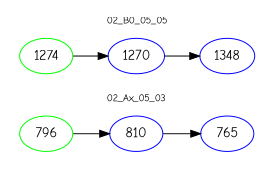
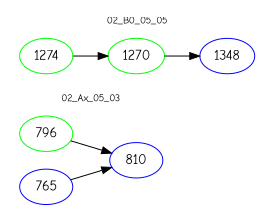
node "1270": color blue -> green
edge "810" -> "765": reversed
